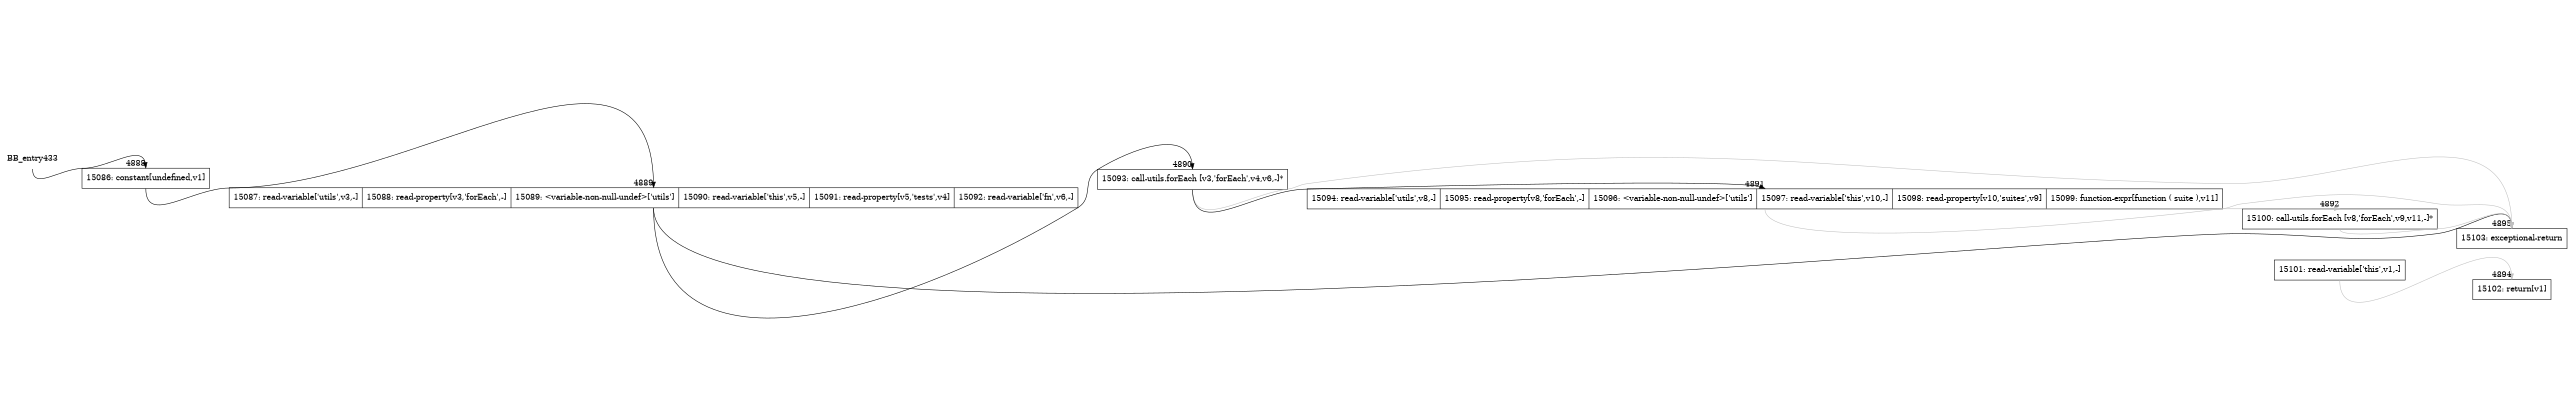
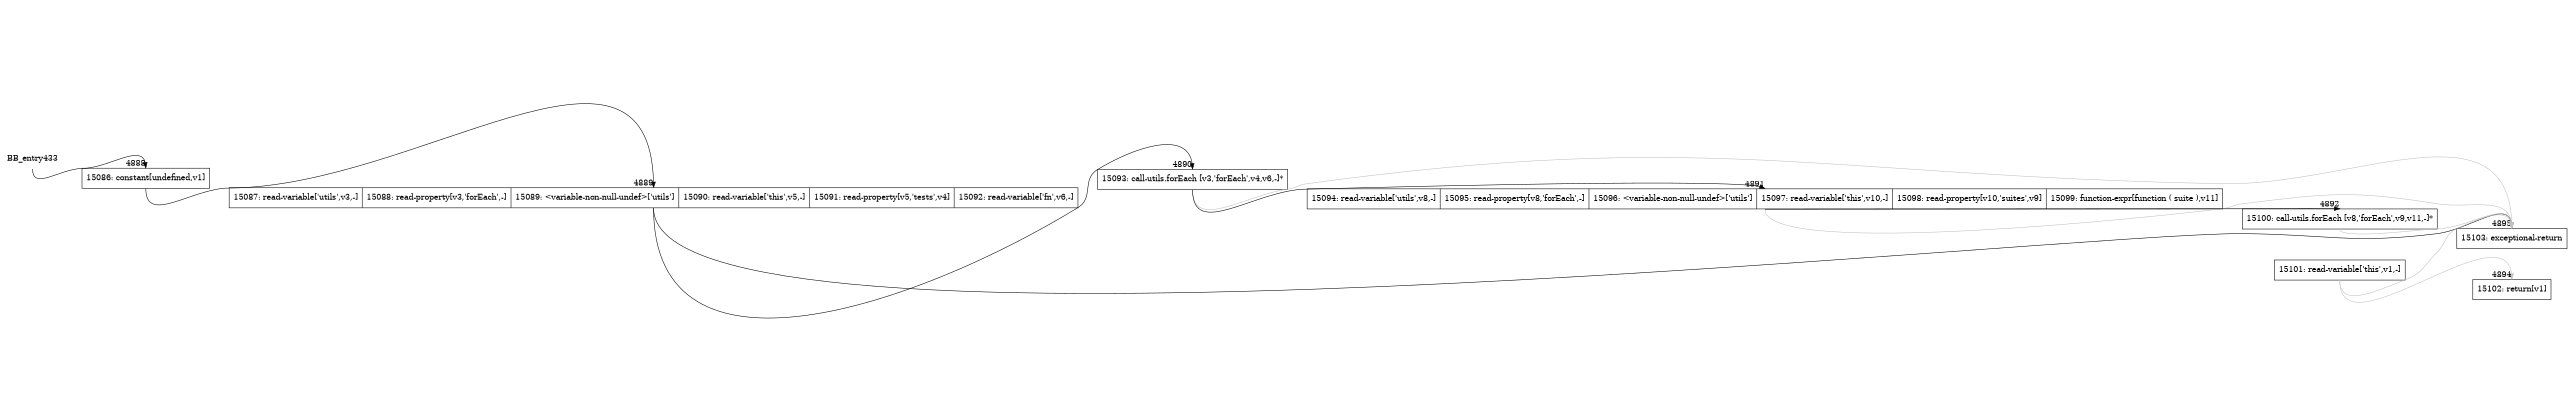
edge "15094: read-variable['utils',v8,-]" -> "15100: call-utils.forEach [v8,'forEach',v9,v11,-]*": color gray -> black
edge "15101: read-variable['this',v1,-]" -> "15103: exceptional-return": added
